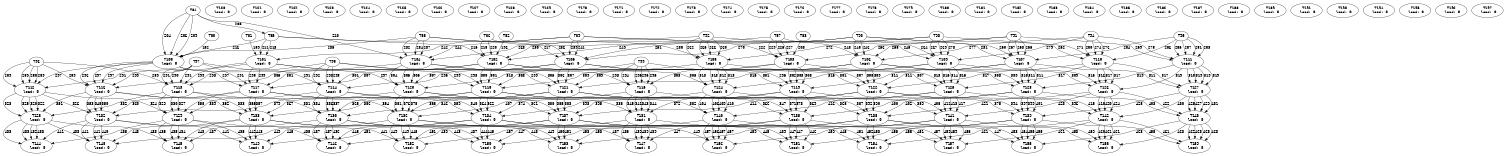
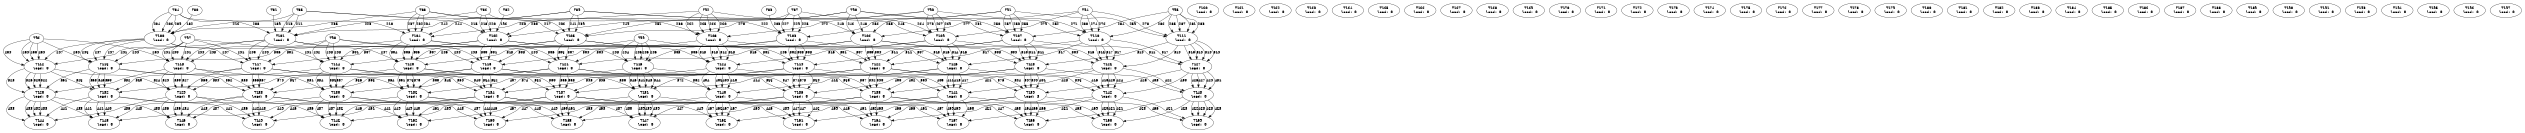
node "T190 load: 0": added
edge "T86" -> "T101 load: 0": added, label "223"
edge "T84" -> "T85": now "T84" -> "T101 load: 0"
node "T139 load: 0": label "T139 load: 0" -> "T139 load: 3"
